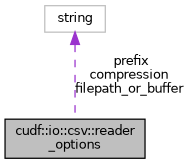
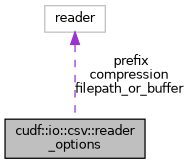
node "string": label "string" -> "reader"
